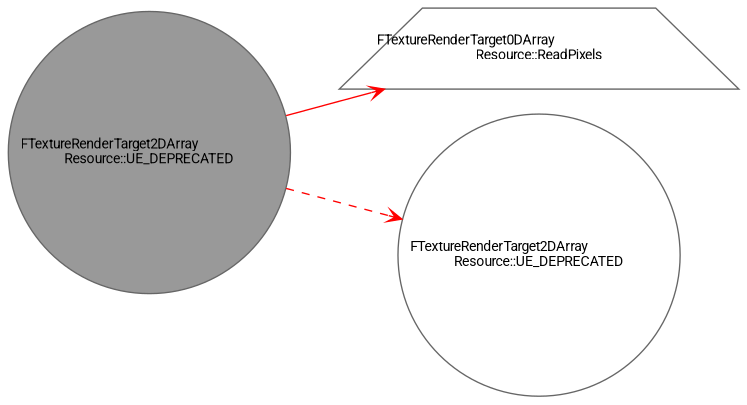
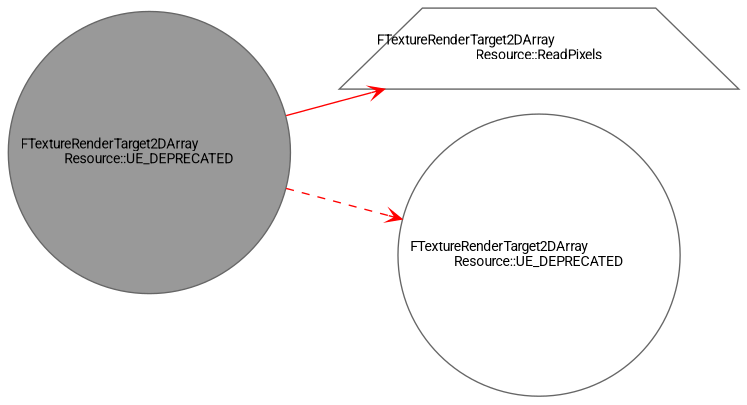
node "FTextureRenderTarget0DArray Resource::ReadPixels": label "FTextureRenderTarget0DArray Resource::ReadPixels" -> "FTextureRenderTarget2DArray Resource::ReadPixels"
